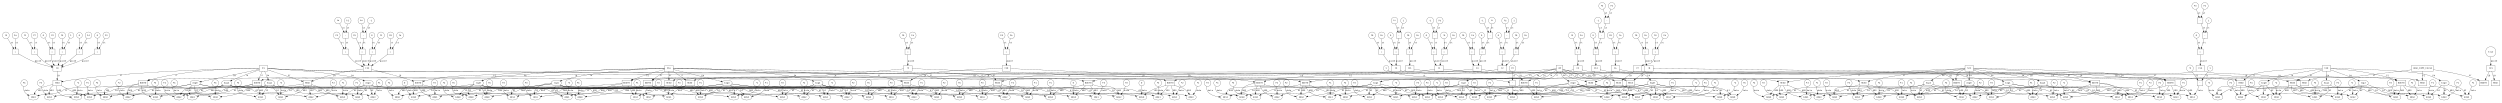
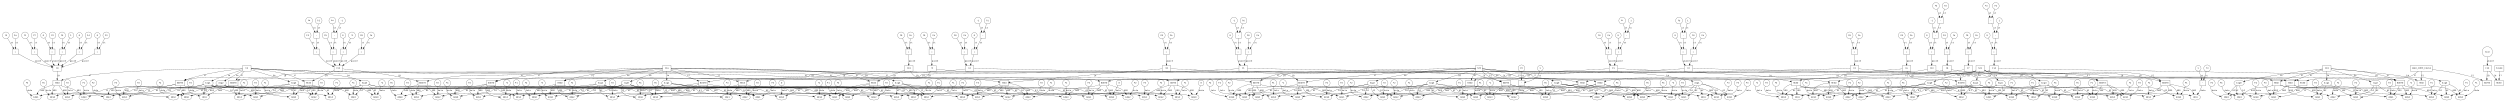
node "FALSE": added
